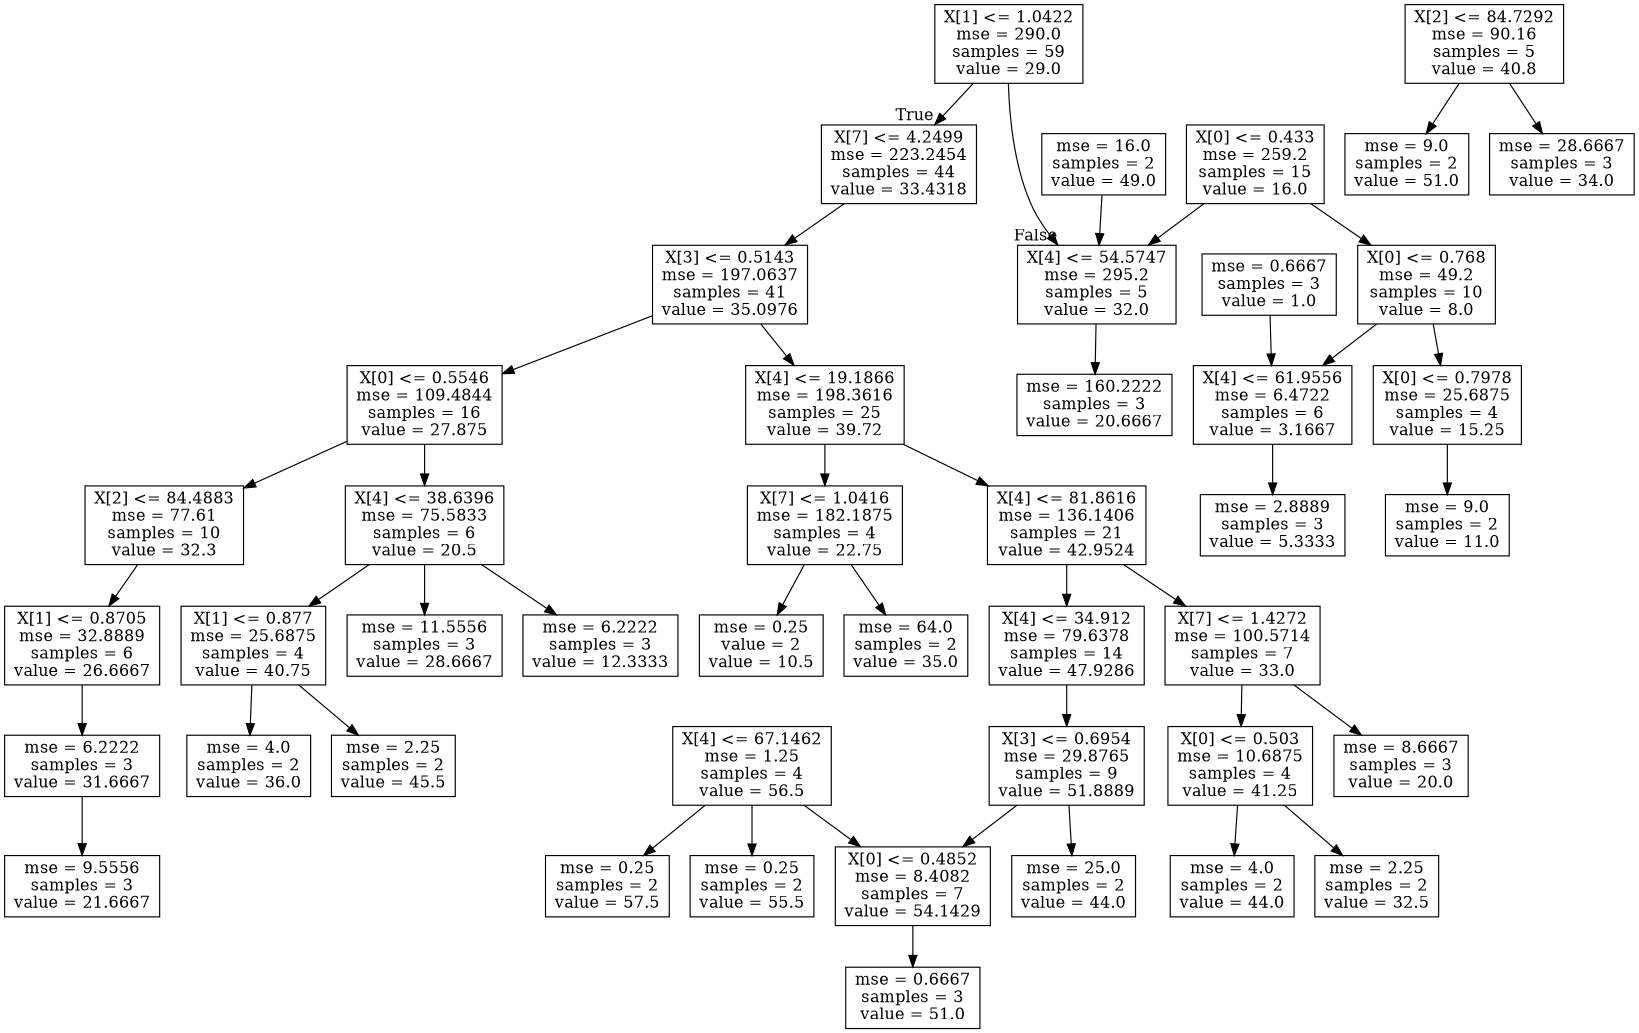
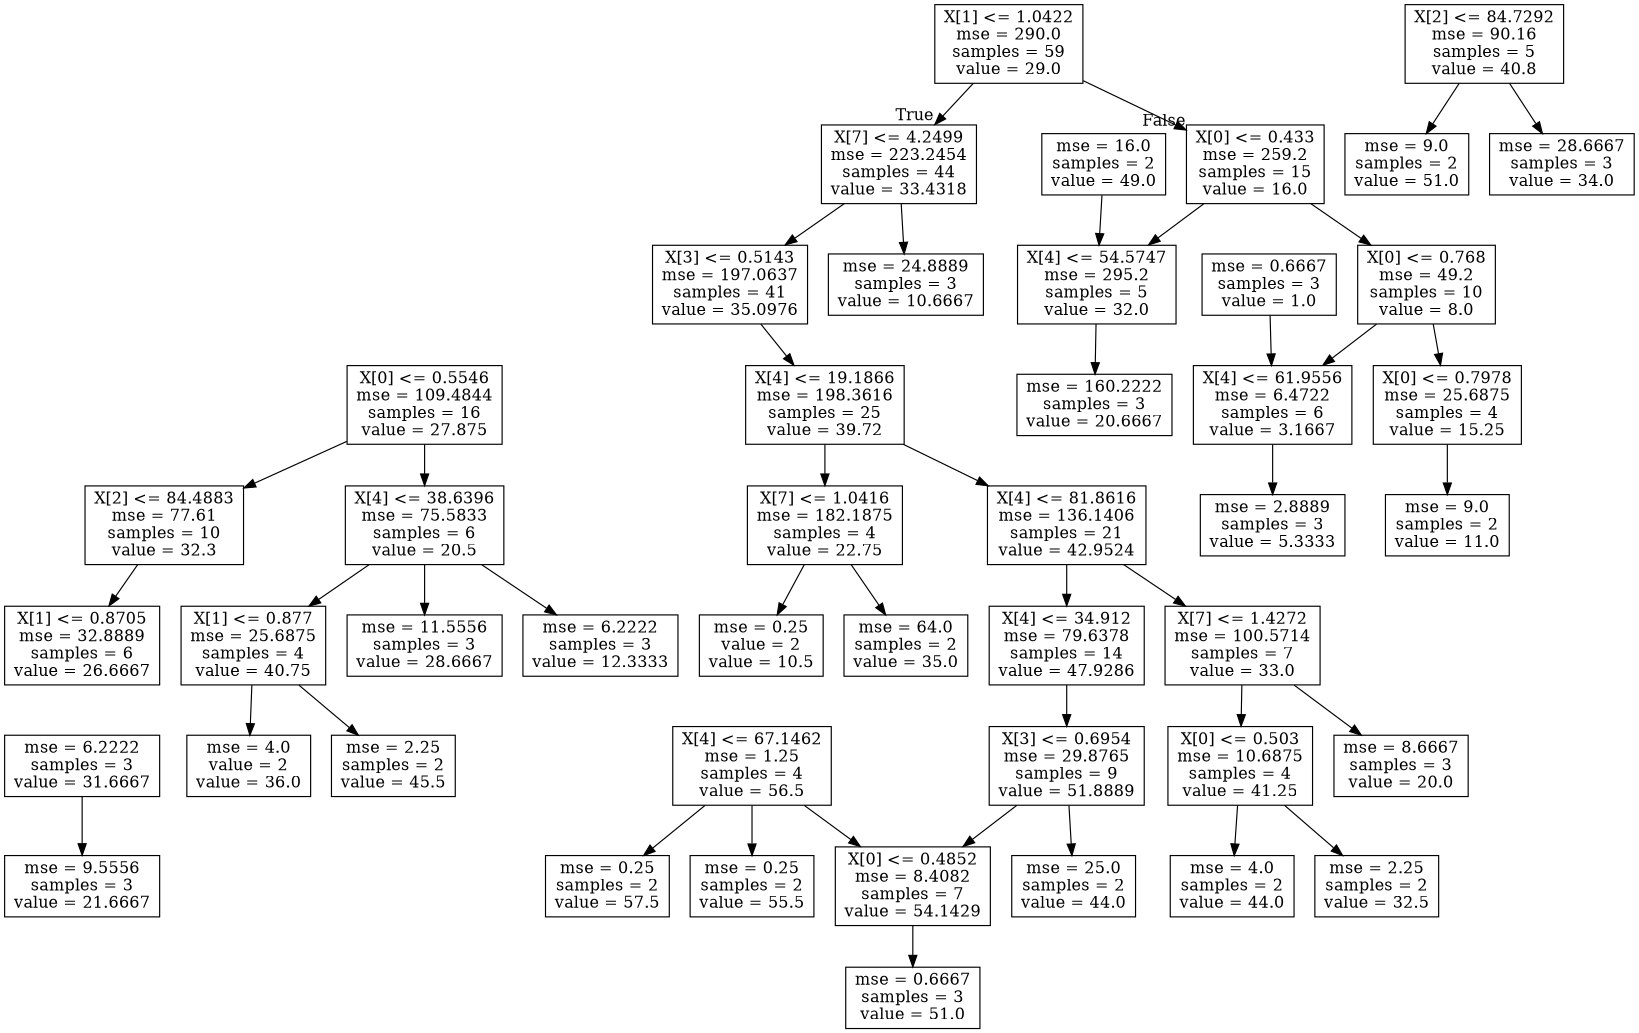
edge "X[1] <= 1.0422 mse = 290.0 samples = 59 value = 29.0" -> "X[4] <= 54.5747 mse = 295.2 samples = 5 value = 32.0": now "X[1] <= 1.0422 mse = 290.0 samples = 59 value = 29.0" -> "X[0] <= 0.433 mse = 259.2 samples = 15 value = 16.0"
node "mse = 24.8889 samples = 3 value = 10.6667": added
edge "X[3] <= 0.5143 mse = 197.0637 samples = 41 value = 35.0976" -> "X[0] <= 0.5546 mse = 109.4844 samples = 16 value = 27.875": removed
edge "X[1] <= 0.8705 mse = 32.8889 samples = 6 value = 26.6667" -> "mse = 6.2222 samples = 3 value = 31.6667": removed
node "mse = 4.0 samples = 2 value = 36.0": label "mse = 4.0 samples = 2 value = 36.0" -> "mse = 4.0 value = 2 value = 36.0"
